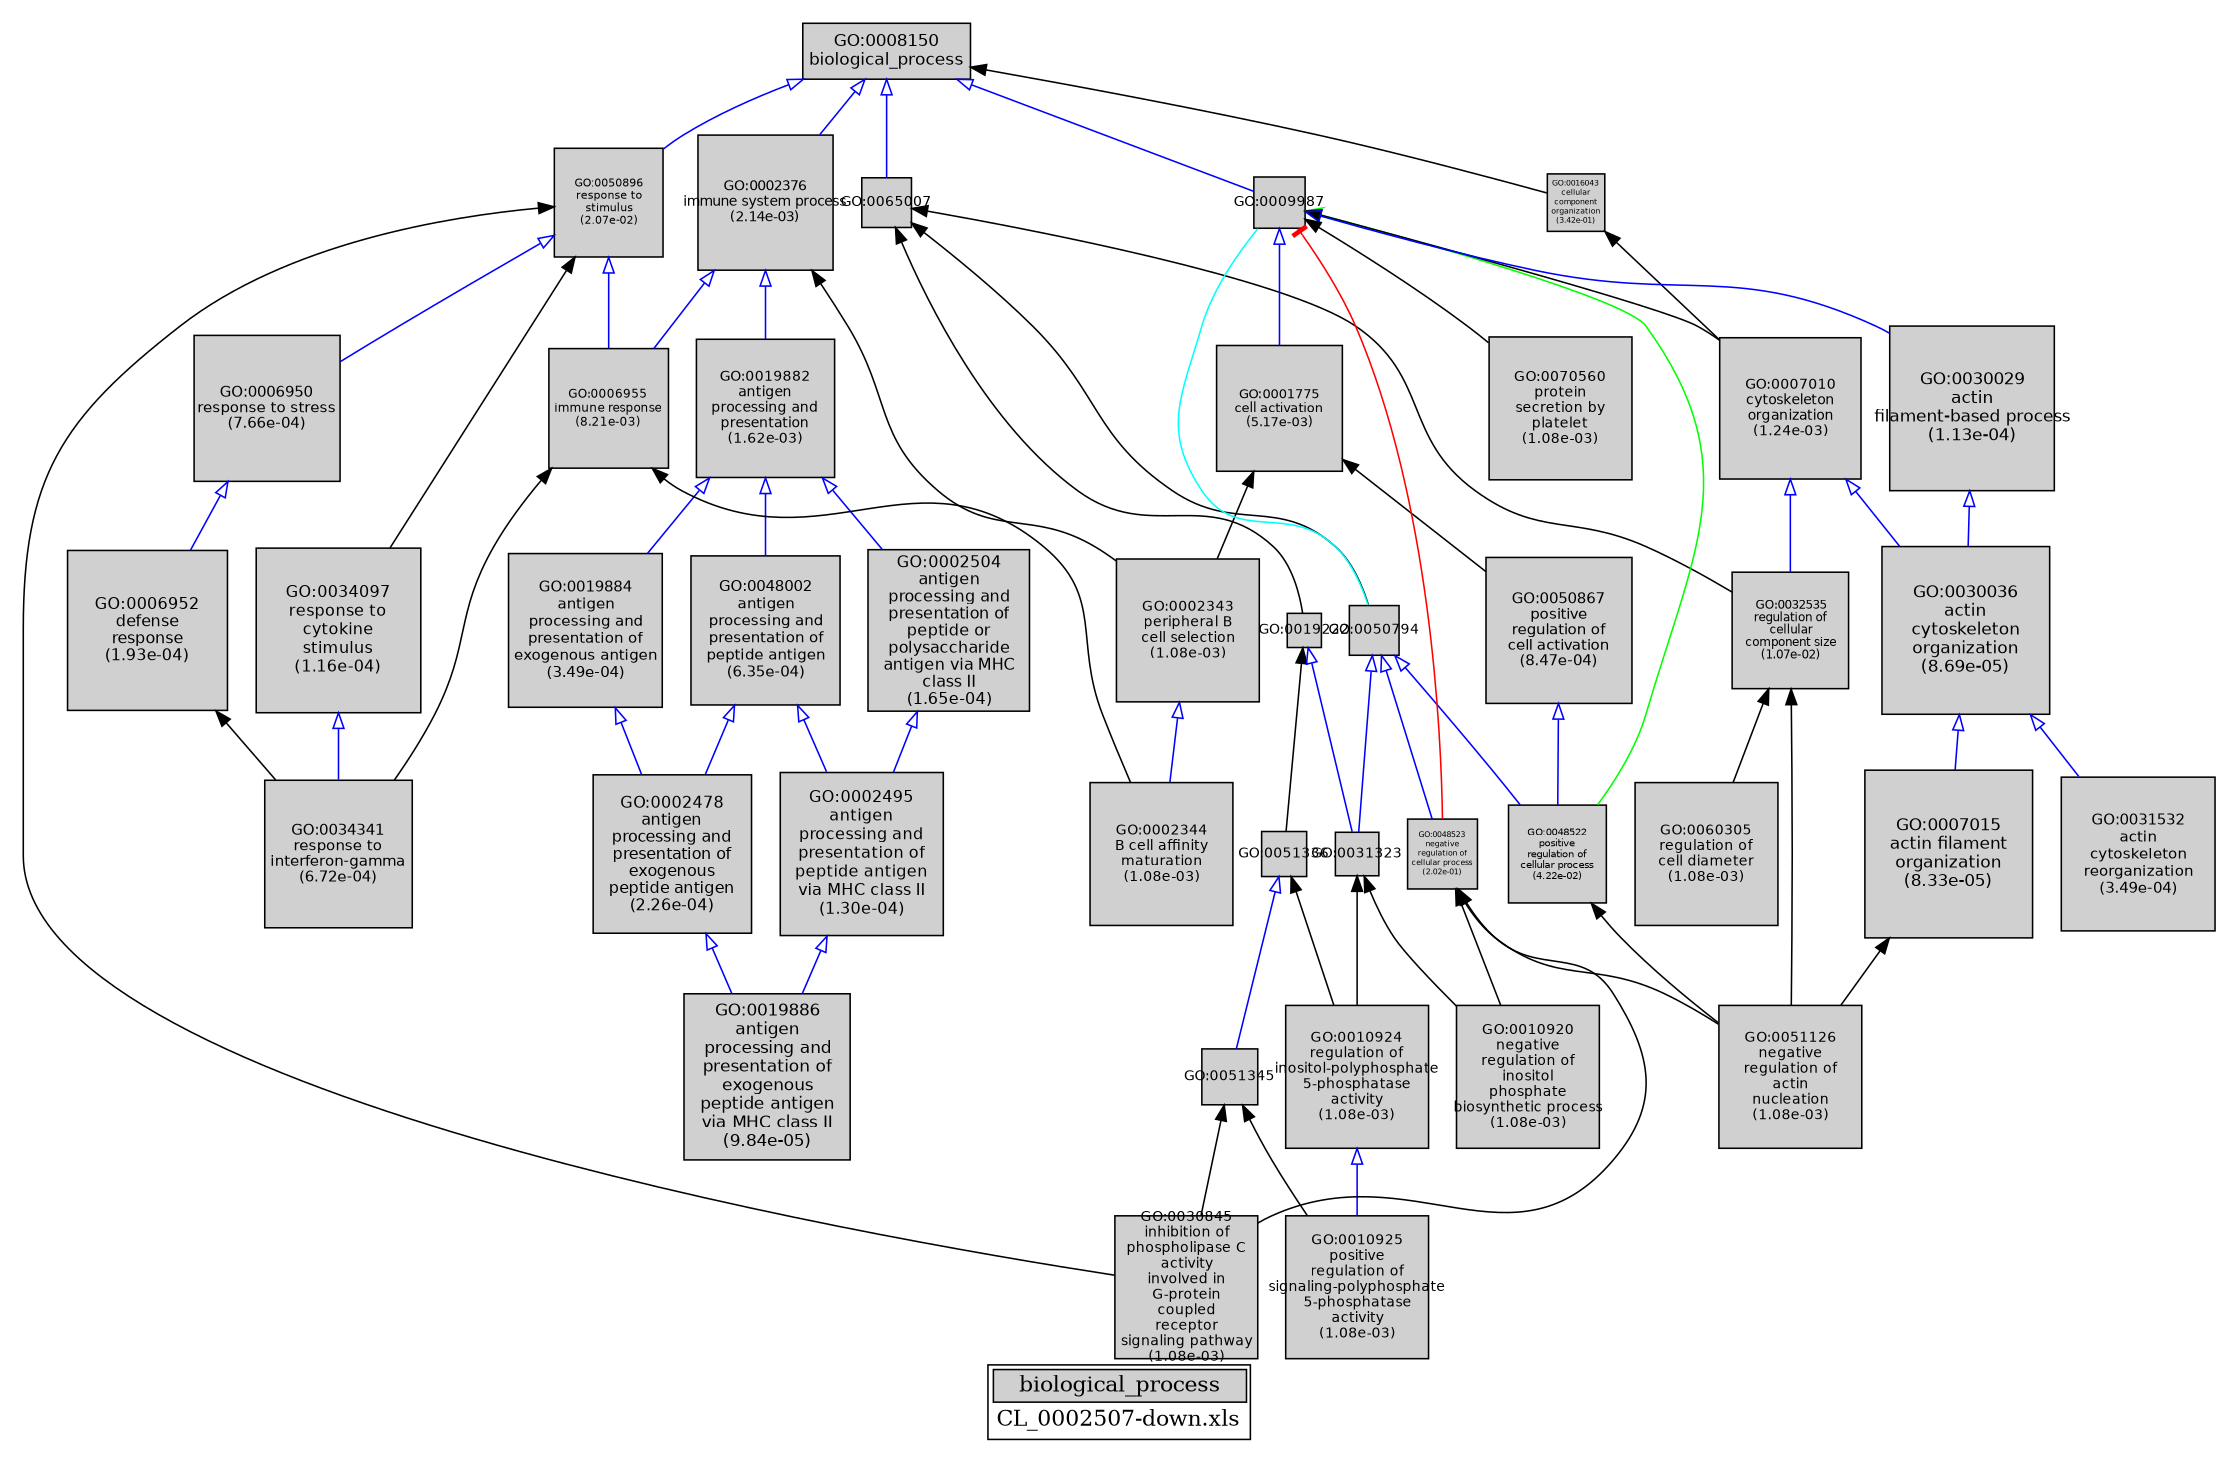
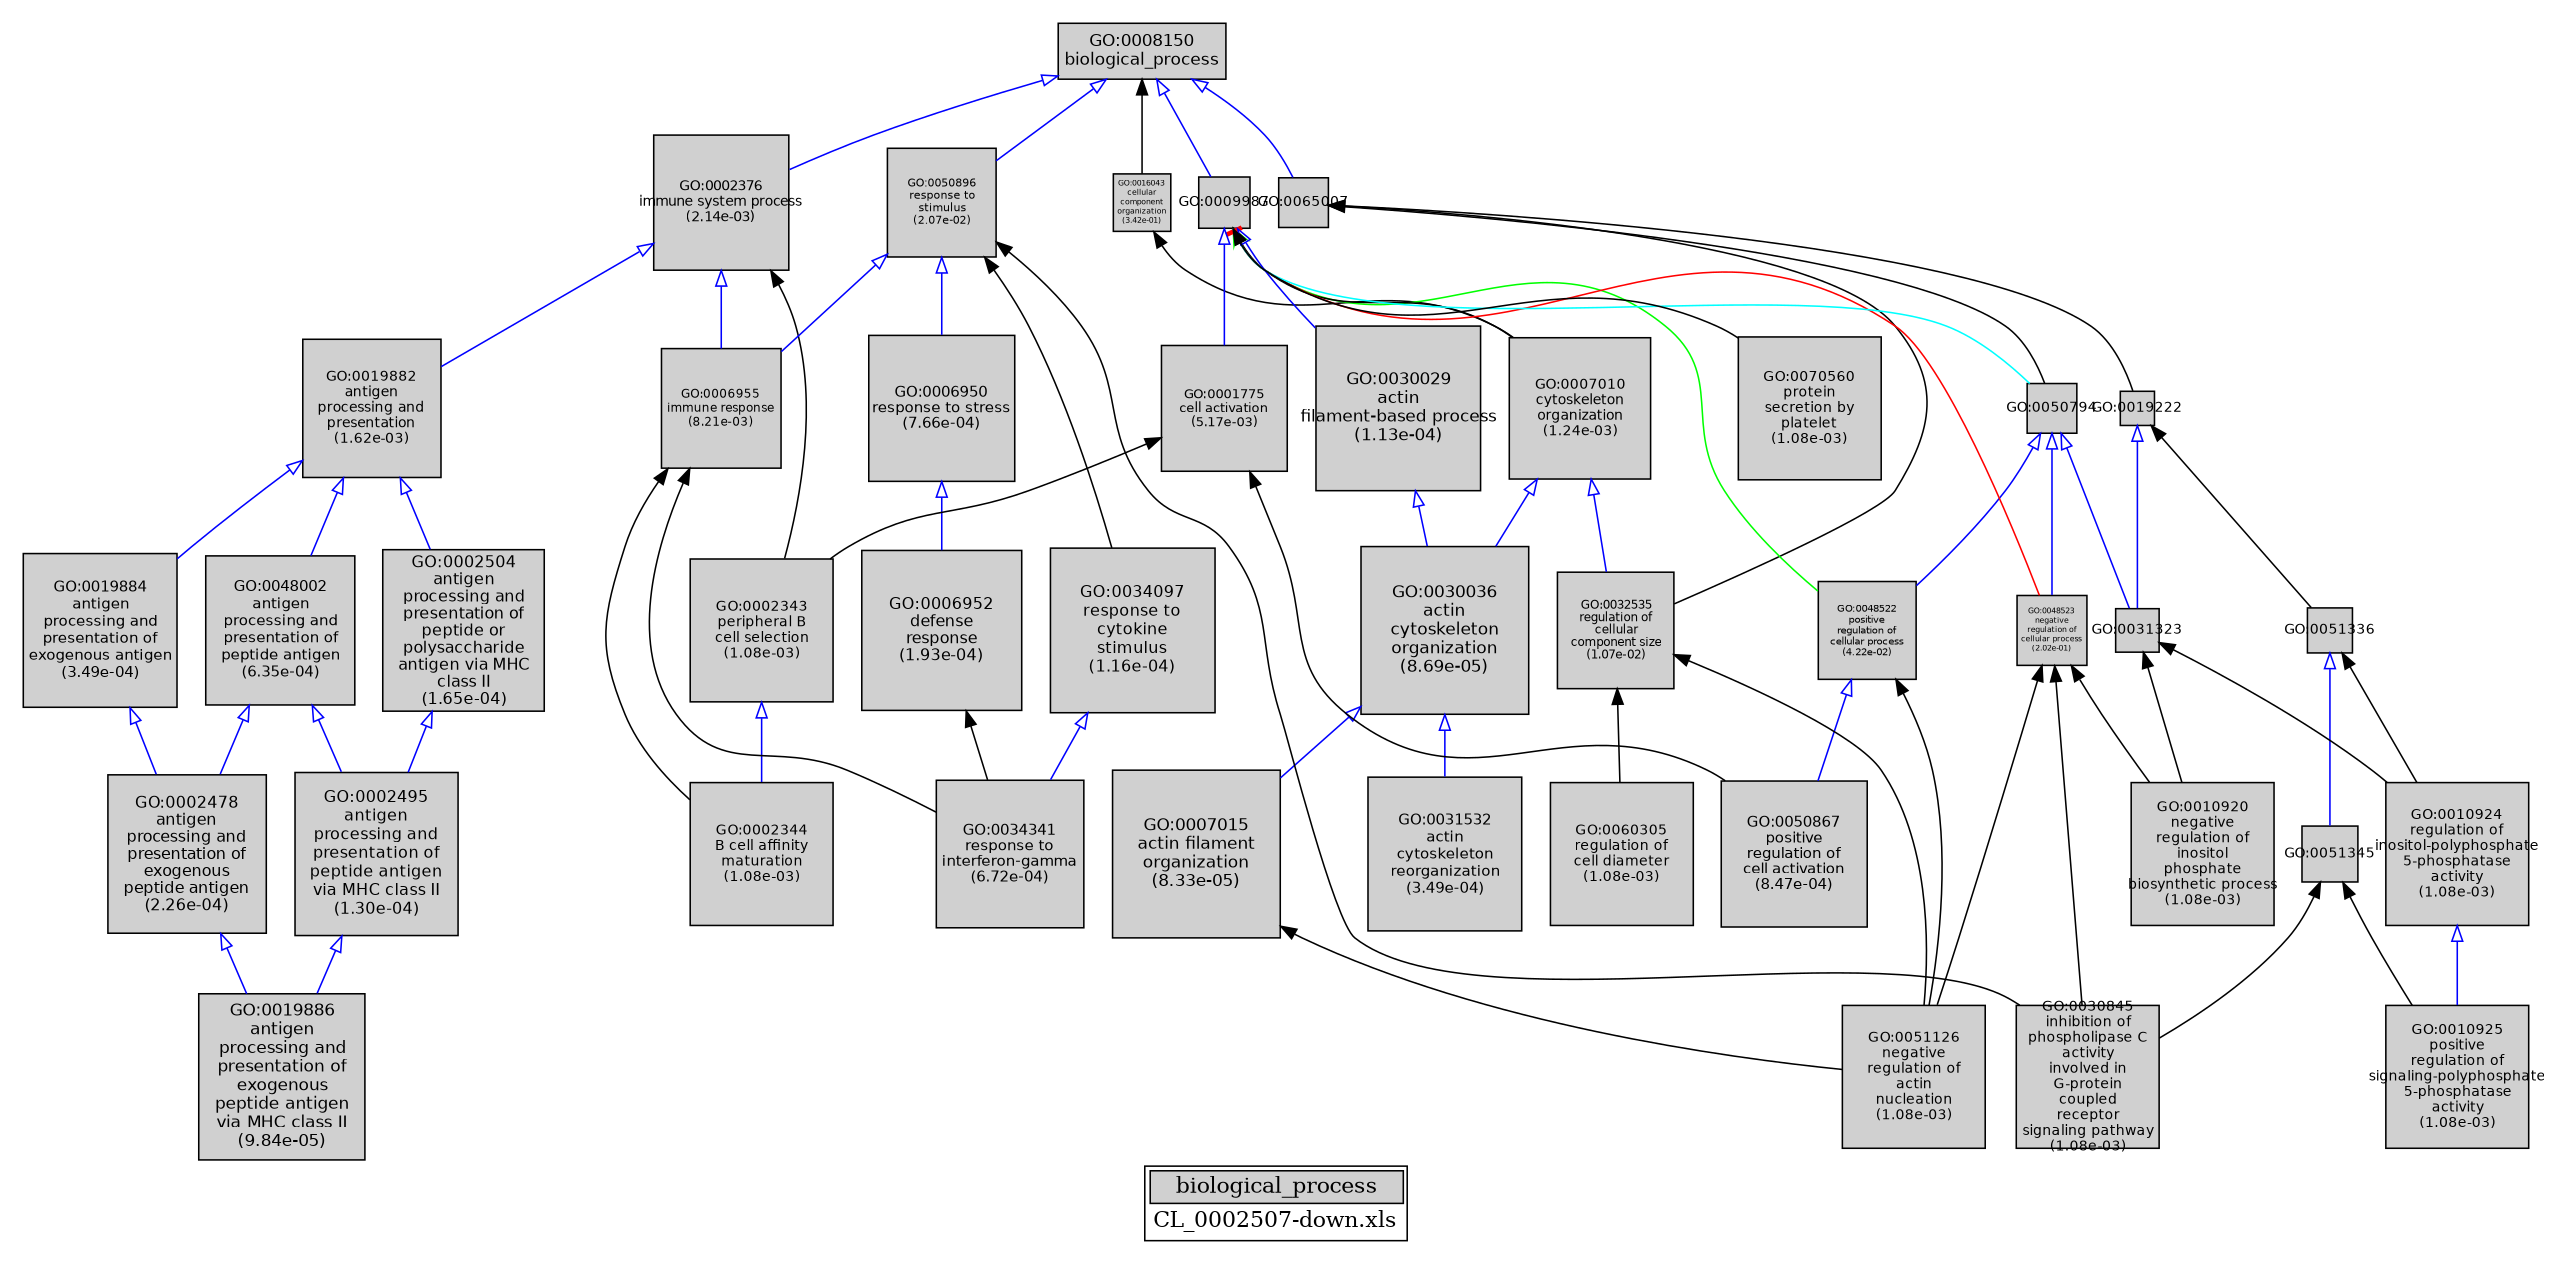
edge "GO:0048522" -> "GO:0050867": reversed
